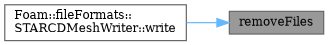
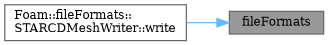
node "removeFiles": label "removeFiles" -> "fileFormats"
